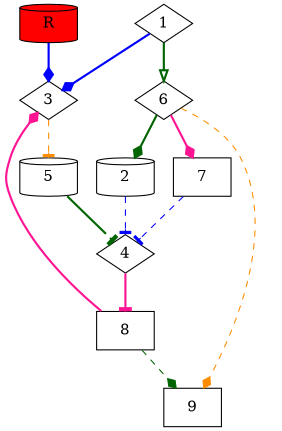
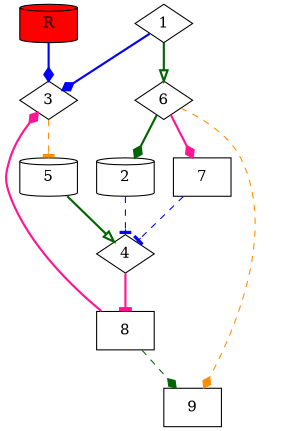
edge "5" -> "4": arrowhead tee -> onormal
